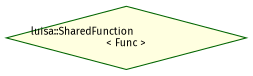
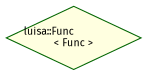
node "luisa::SharedFunction < Func >": label "luisa::SharedFunction < Func >" -> "luisa::Func < Func >"
